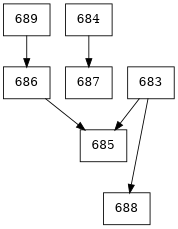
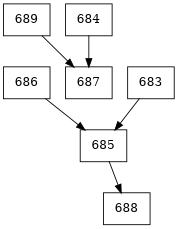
edge "689" -> "686": now "689" -> "687"
edge "683" -> "688": now "685" -> "688"
